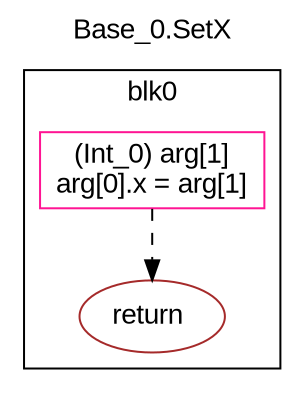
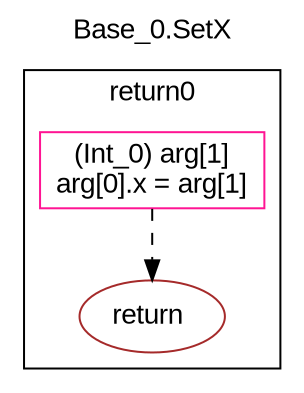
cluster "blk0": label "blk0" -> "return0"
